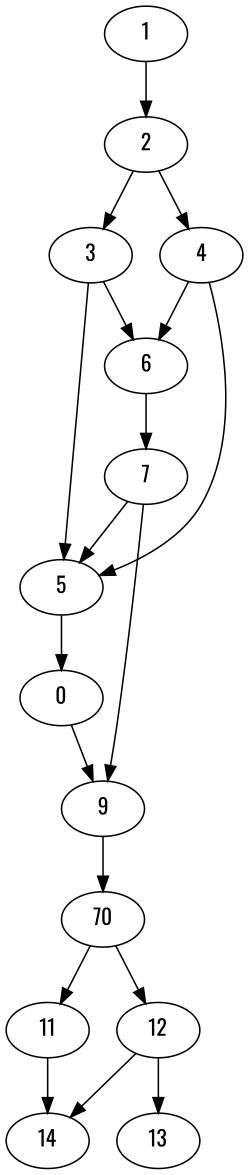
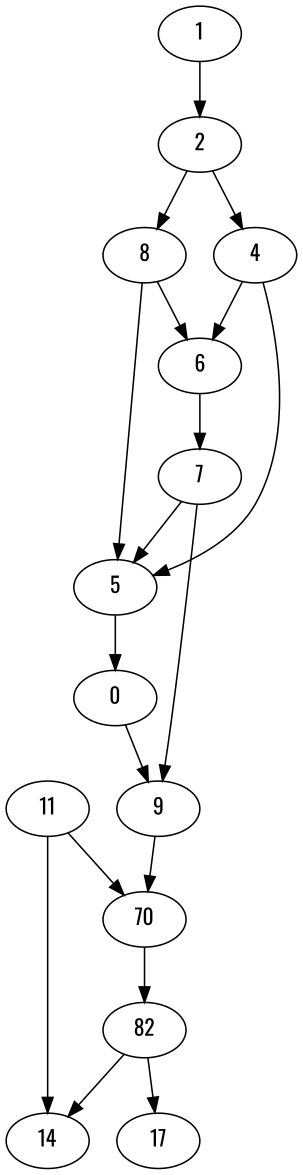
node "3": label "3" -> "8"
edge "70" -> "11": reversed
node "12": label "12" -> "82"
node "13": label "13" -> "17"
